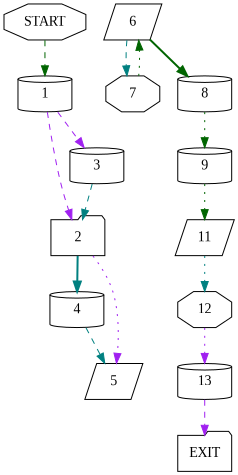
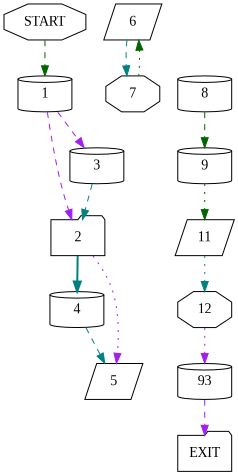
edge "6" -> "8": removed
edge "8" -> "9": style dotted -> dashed
node "13": label "13" -> "93"
